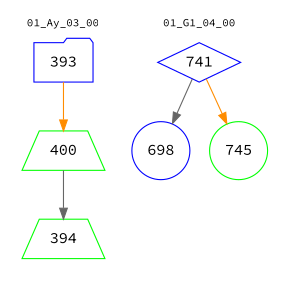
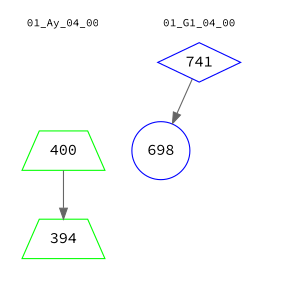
cluster "01_Ay_03_00": label "01_Ay_03_00" -> "01_Ay_04_00"
node "393": removed
node "745": removed
